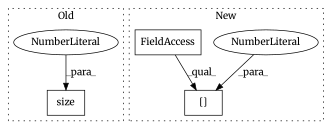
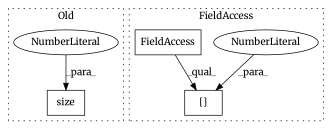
cluster "New": label "New" -> "FieldAccess"
